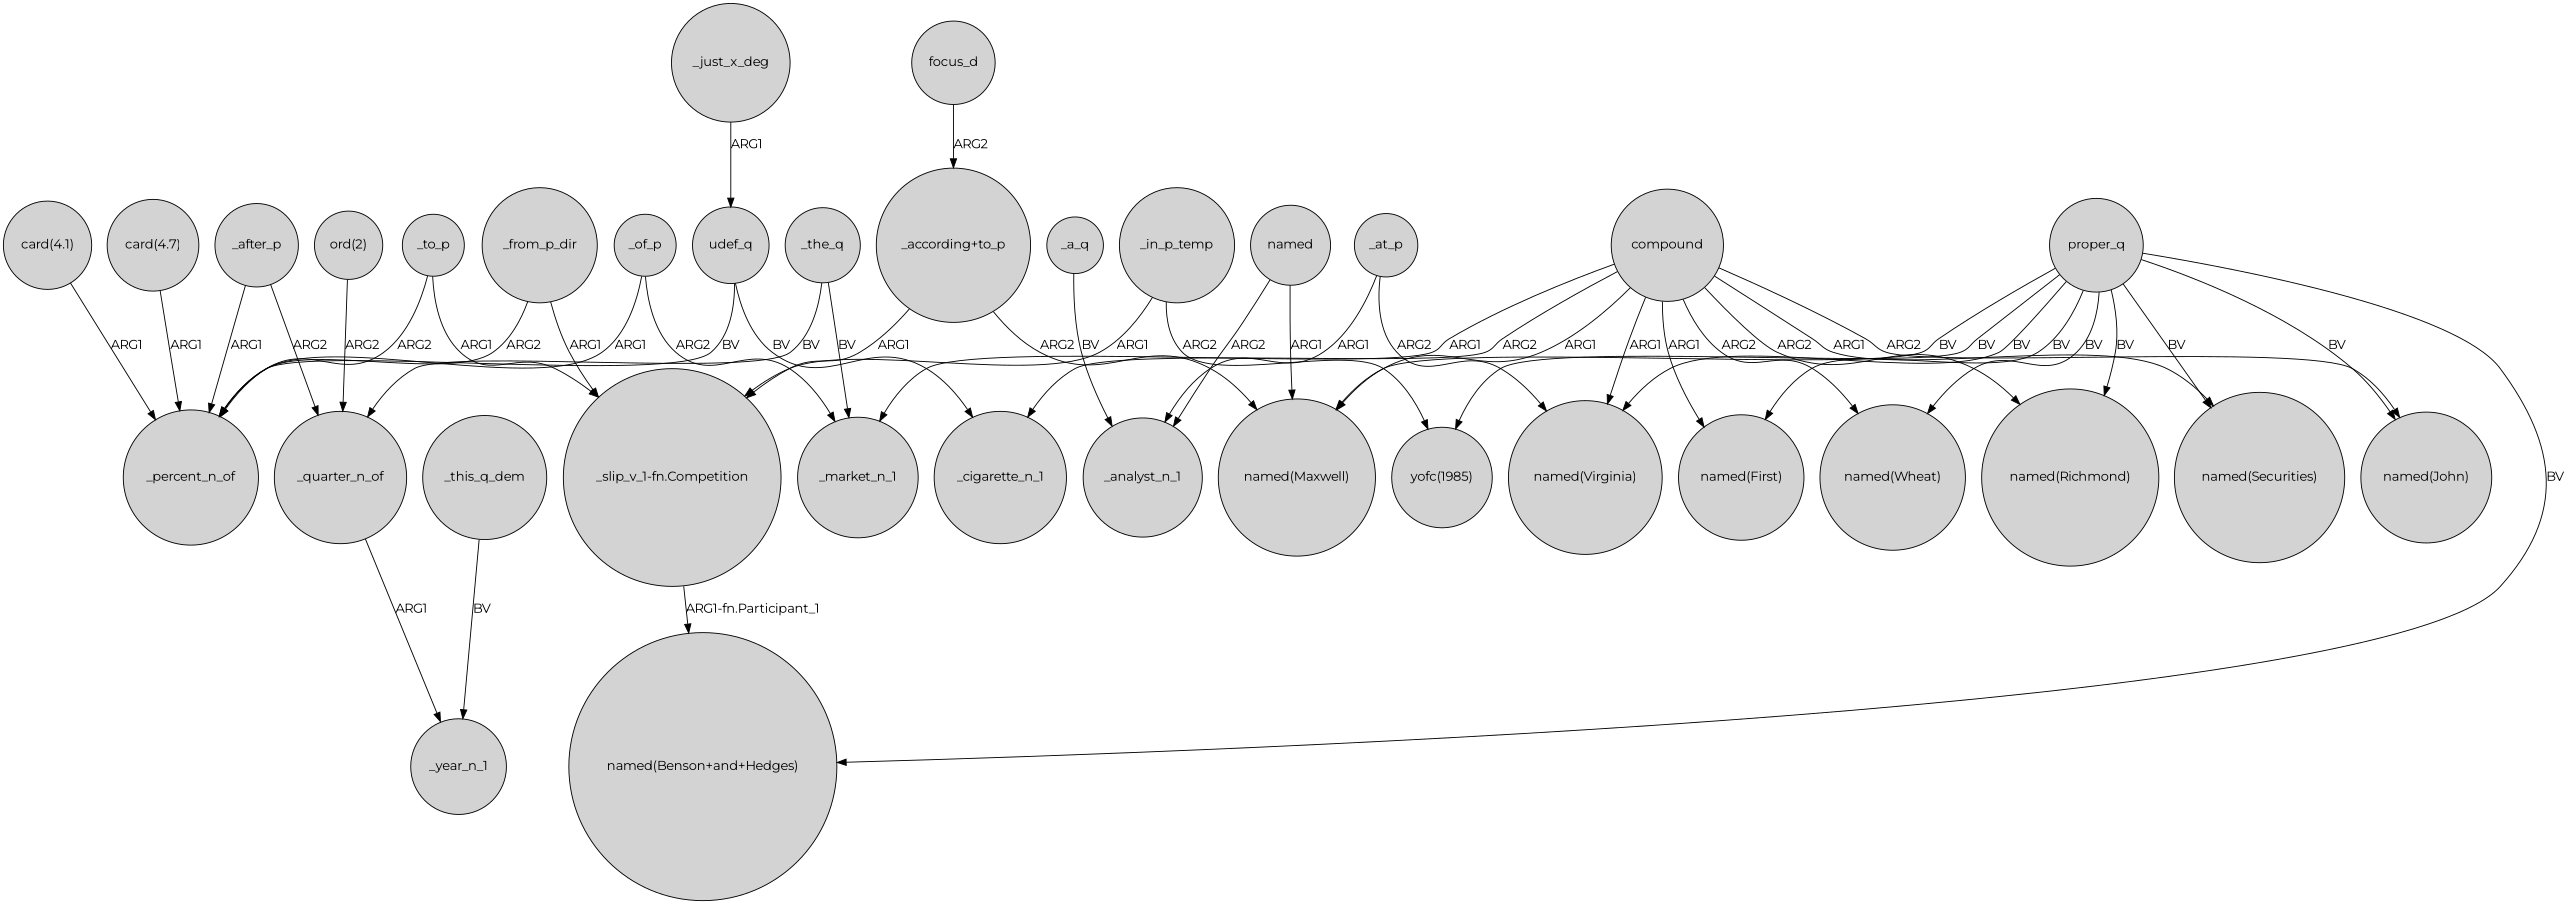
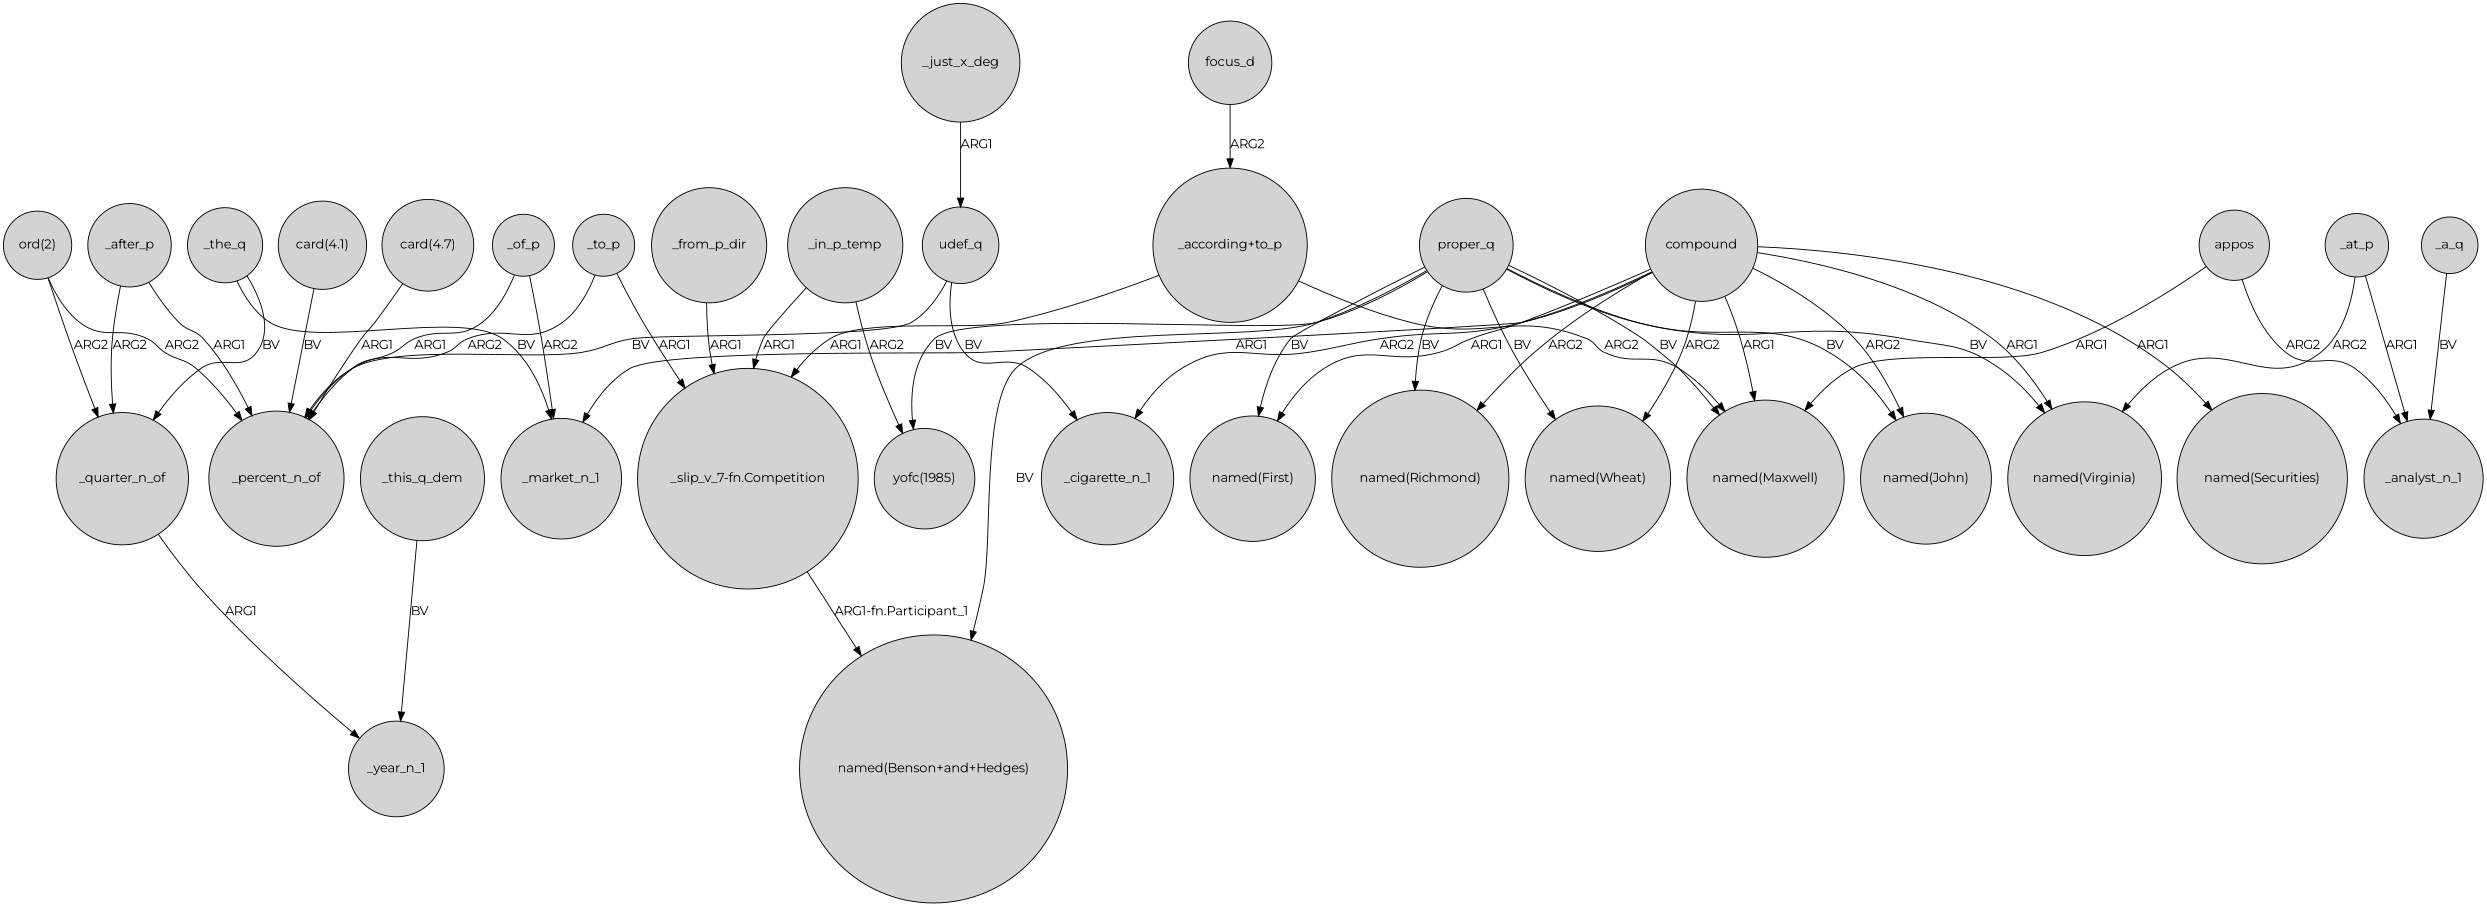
node "named": label "named" -> "appos"
edge "proper_q" -> "named(Securities)": removed, label "BV"
edge "card(4.1)" -> "_percent_n_of": label "ARG1" -> "BV"
edge "_from_p_dir" -> "_percent_n_of": now "ord(2)" -> "_percent_n_of"
node "_slip_v_1-fn.Competition": label "_slip_v_1-fn.Competition" -> "_slip_v_7-fn.Competition"
